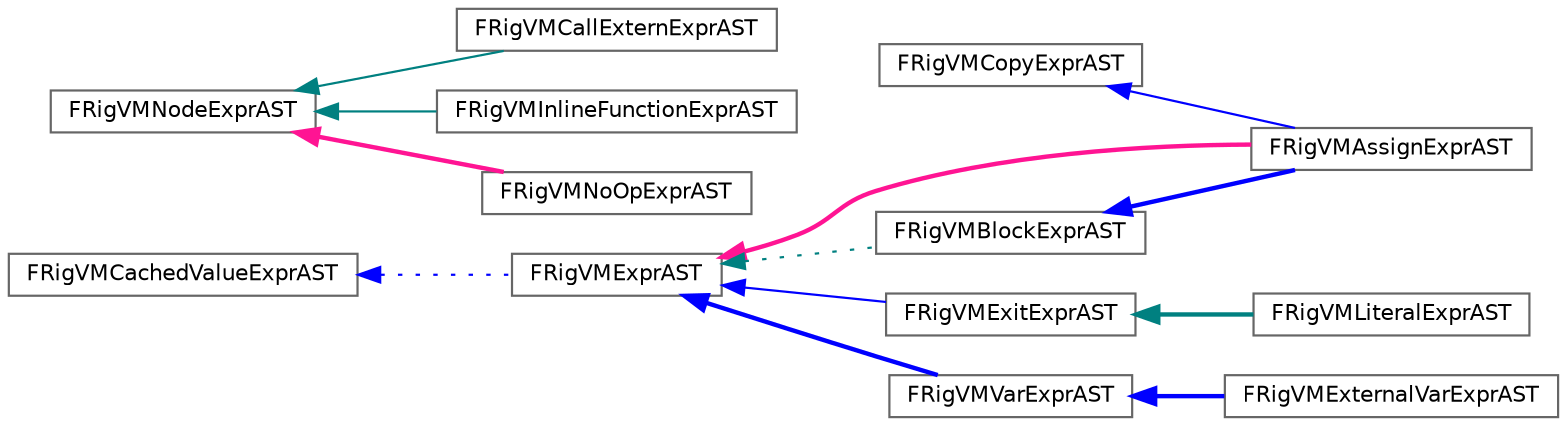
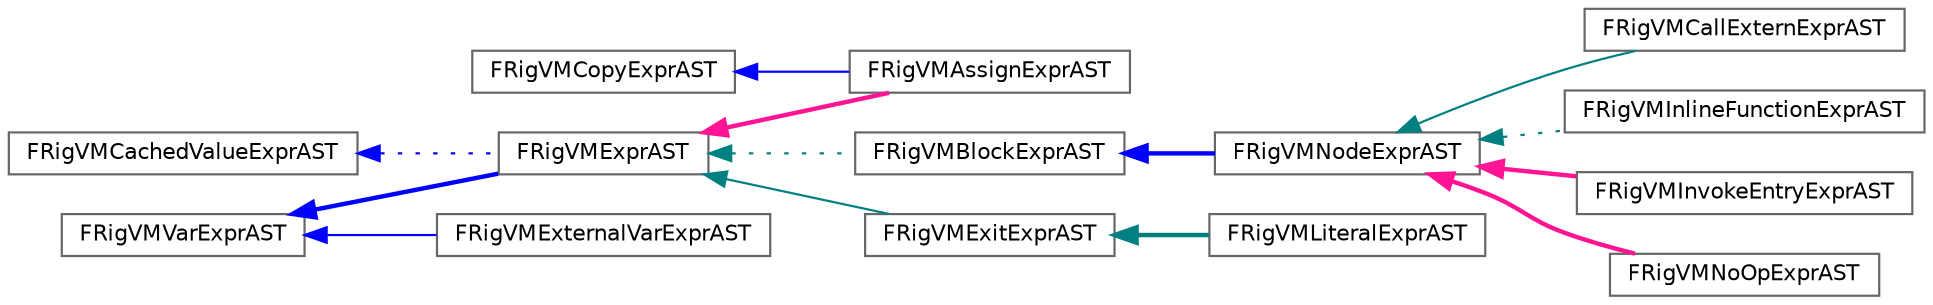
edge "FRigVMInlineFunctionExprAST" -> "FRigVMNodeExprAST": style solid -> dotted
edge "FRigVMAssignExprAST" -> "FRigVMBlockExprAST": now "FRigVMNodeExprAST" -> "FRigVMBlockExprAST"
node "FRigVMInvokeEntryExprAST": added
edge "FRigVMExitExprAST" -> "FRigVMExprAST": color blue -> teal
edge "FRigVMVarExprAST" -> "FRigVMExprAST": reversed
edge "FRigVMExternalVarExprAST" -> "FRigVMVarExprAST": style bold -> solid
